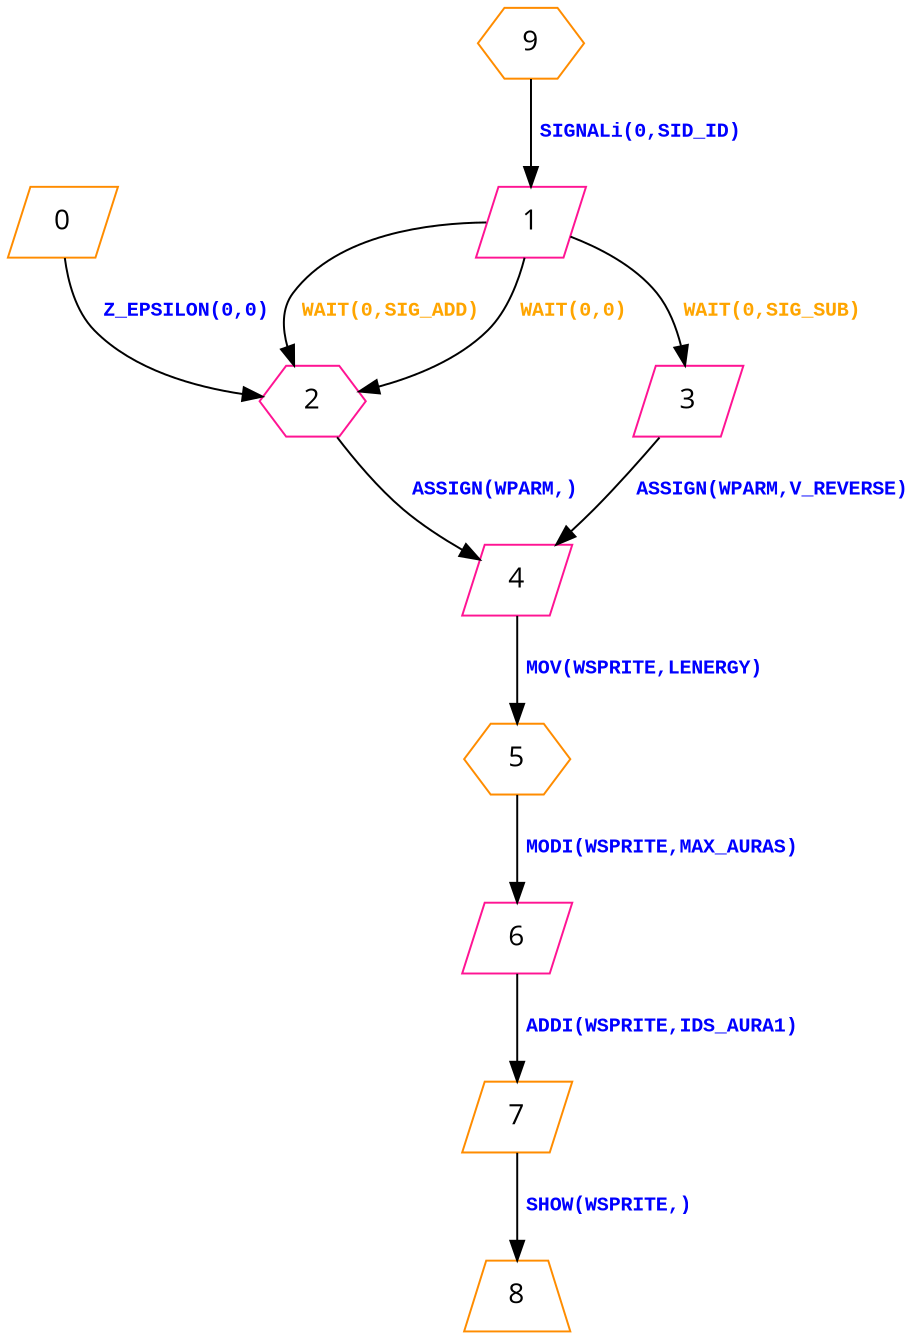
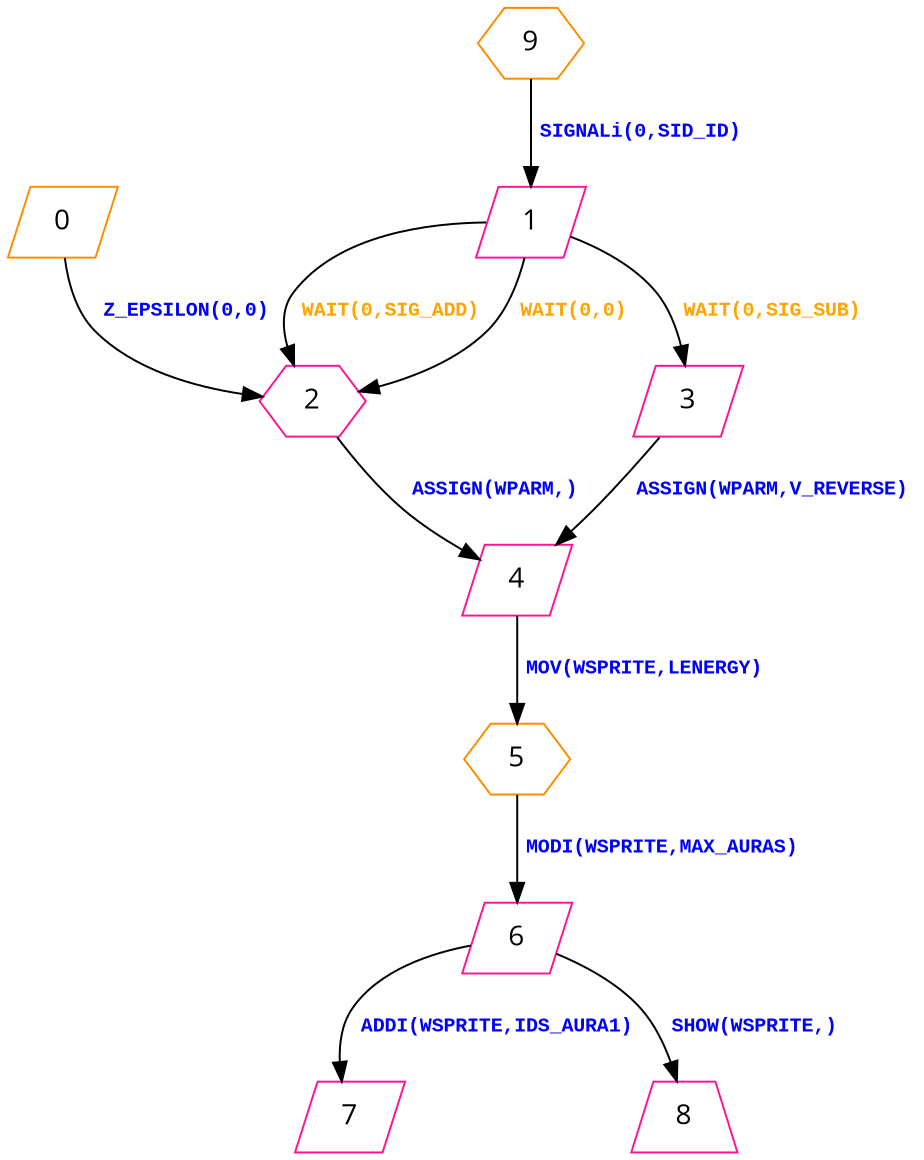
node "7": color darkorange -> deeppink
edge "7" -> "8": now "6" -> "8"
node "8": color darkorange -> deeppink
